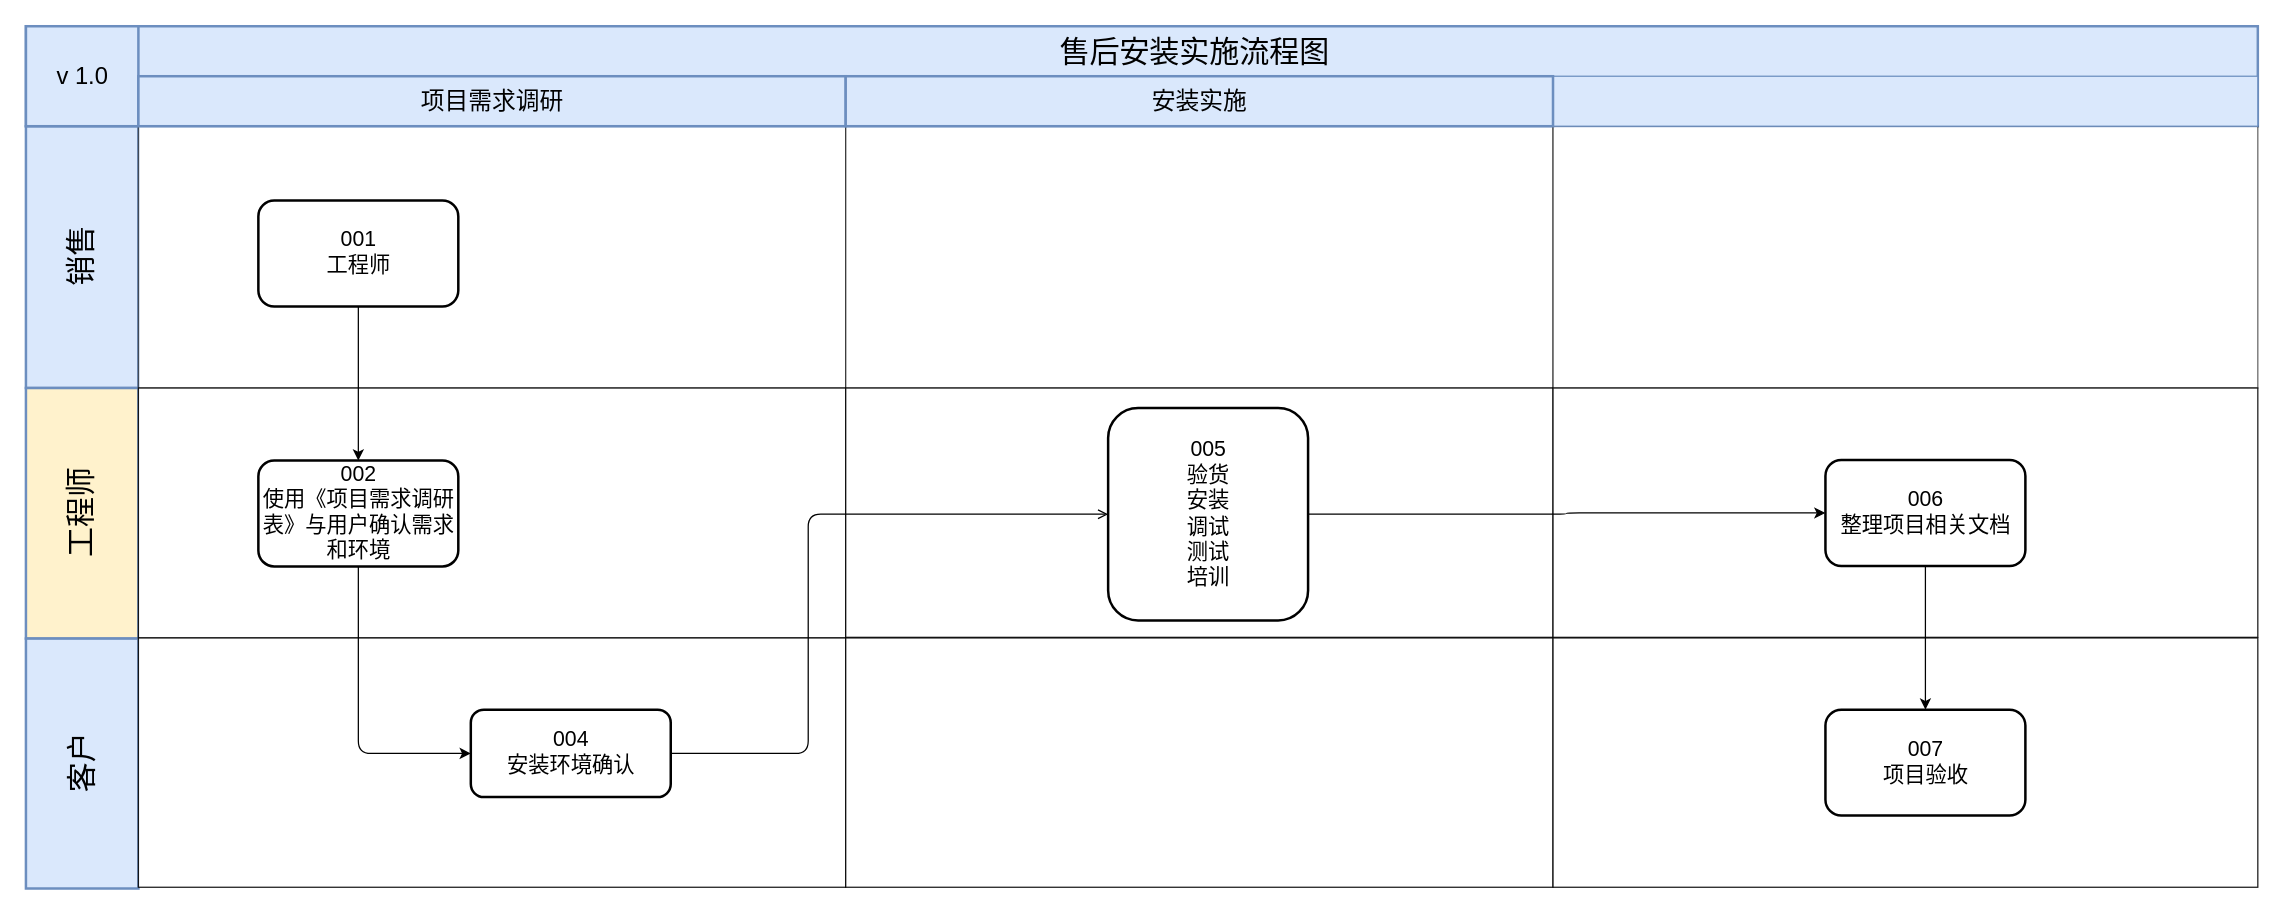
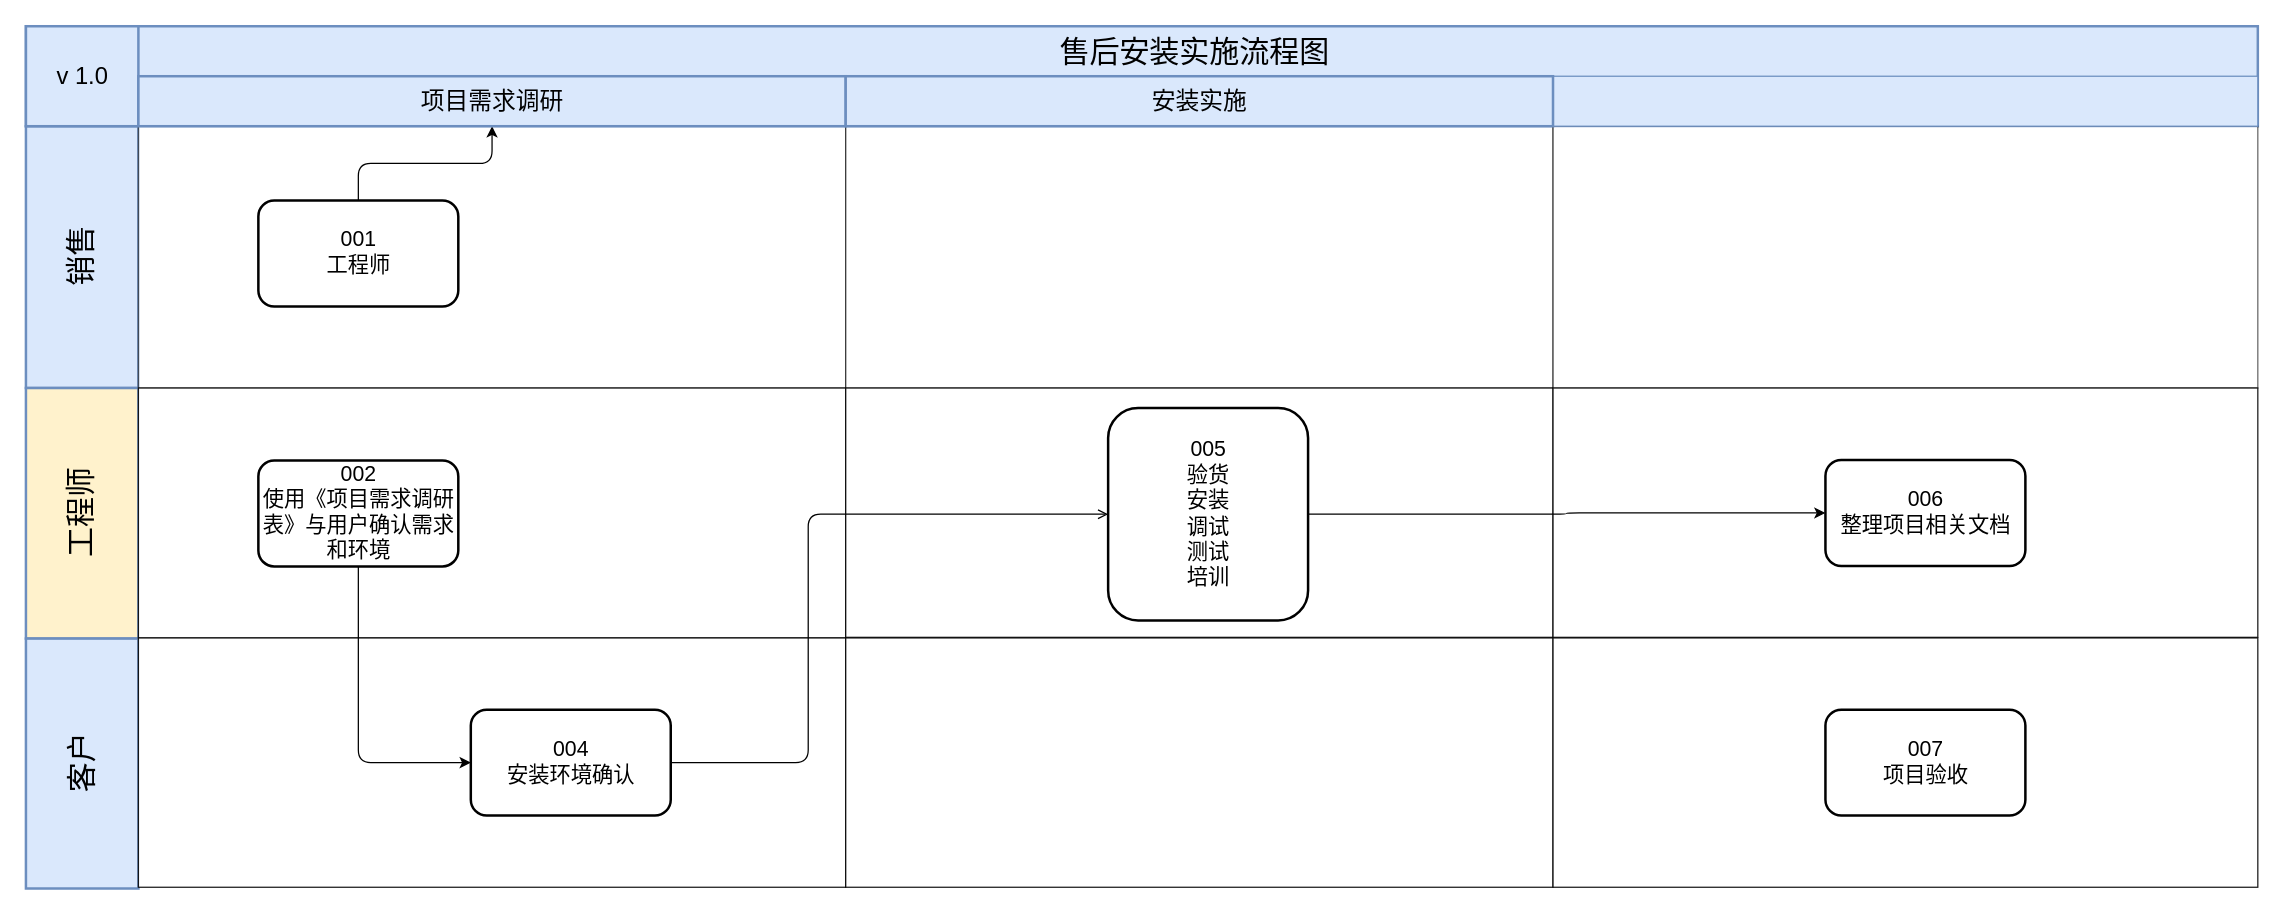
edge "001工程师" -> "002使用《项目需求调研 表》与用户确认需求 和环境": now "001工程师" -> "项目需求调研"
edge "006整理项目相关文档" -> "007项目验收": removed
node "004安装环境确认": size 200x88 -> 200x106
